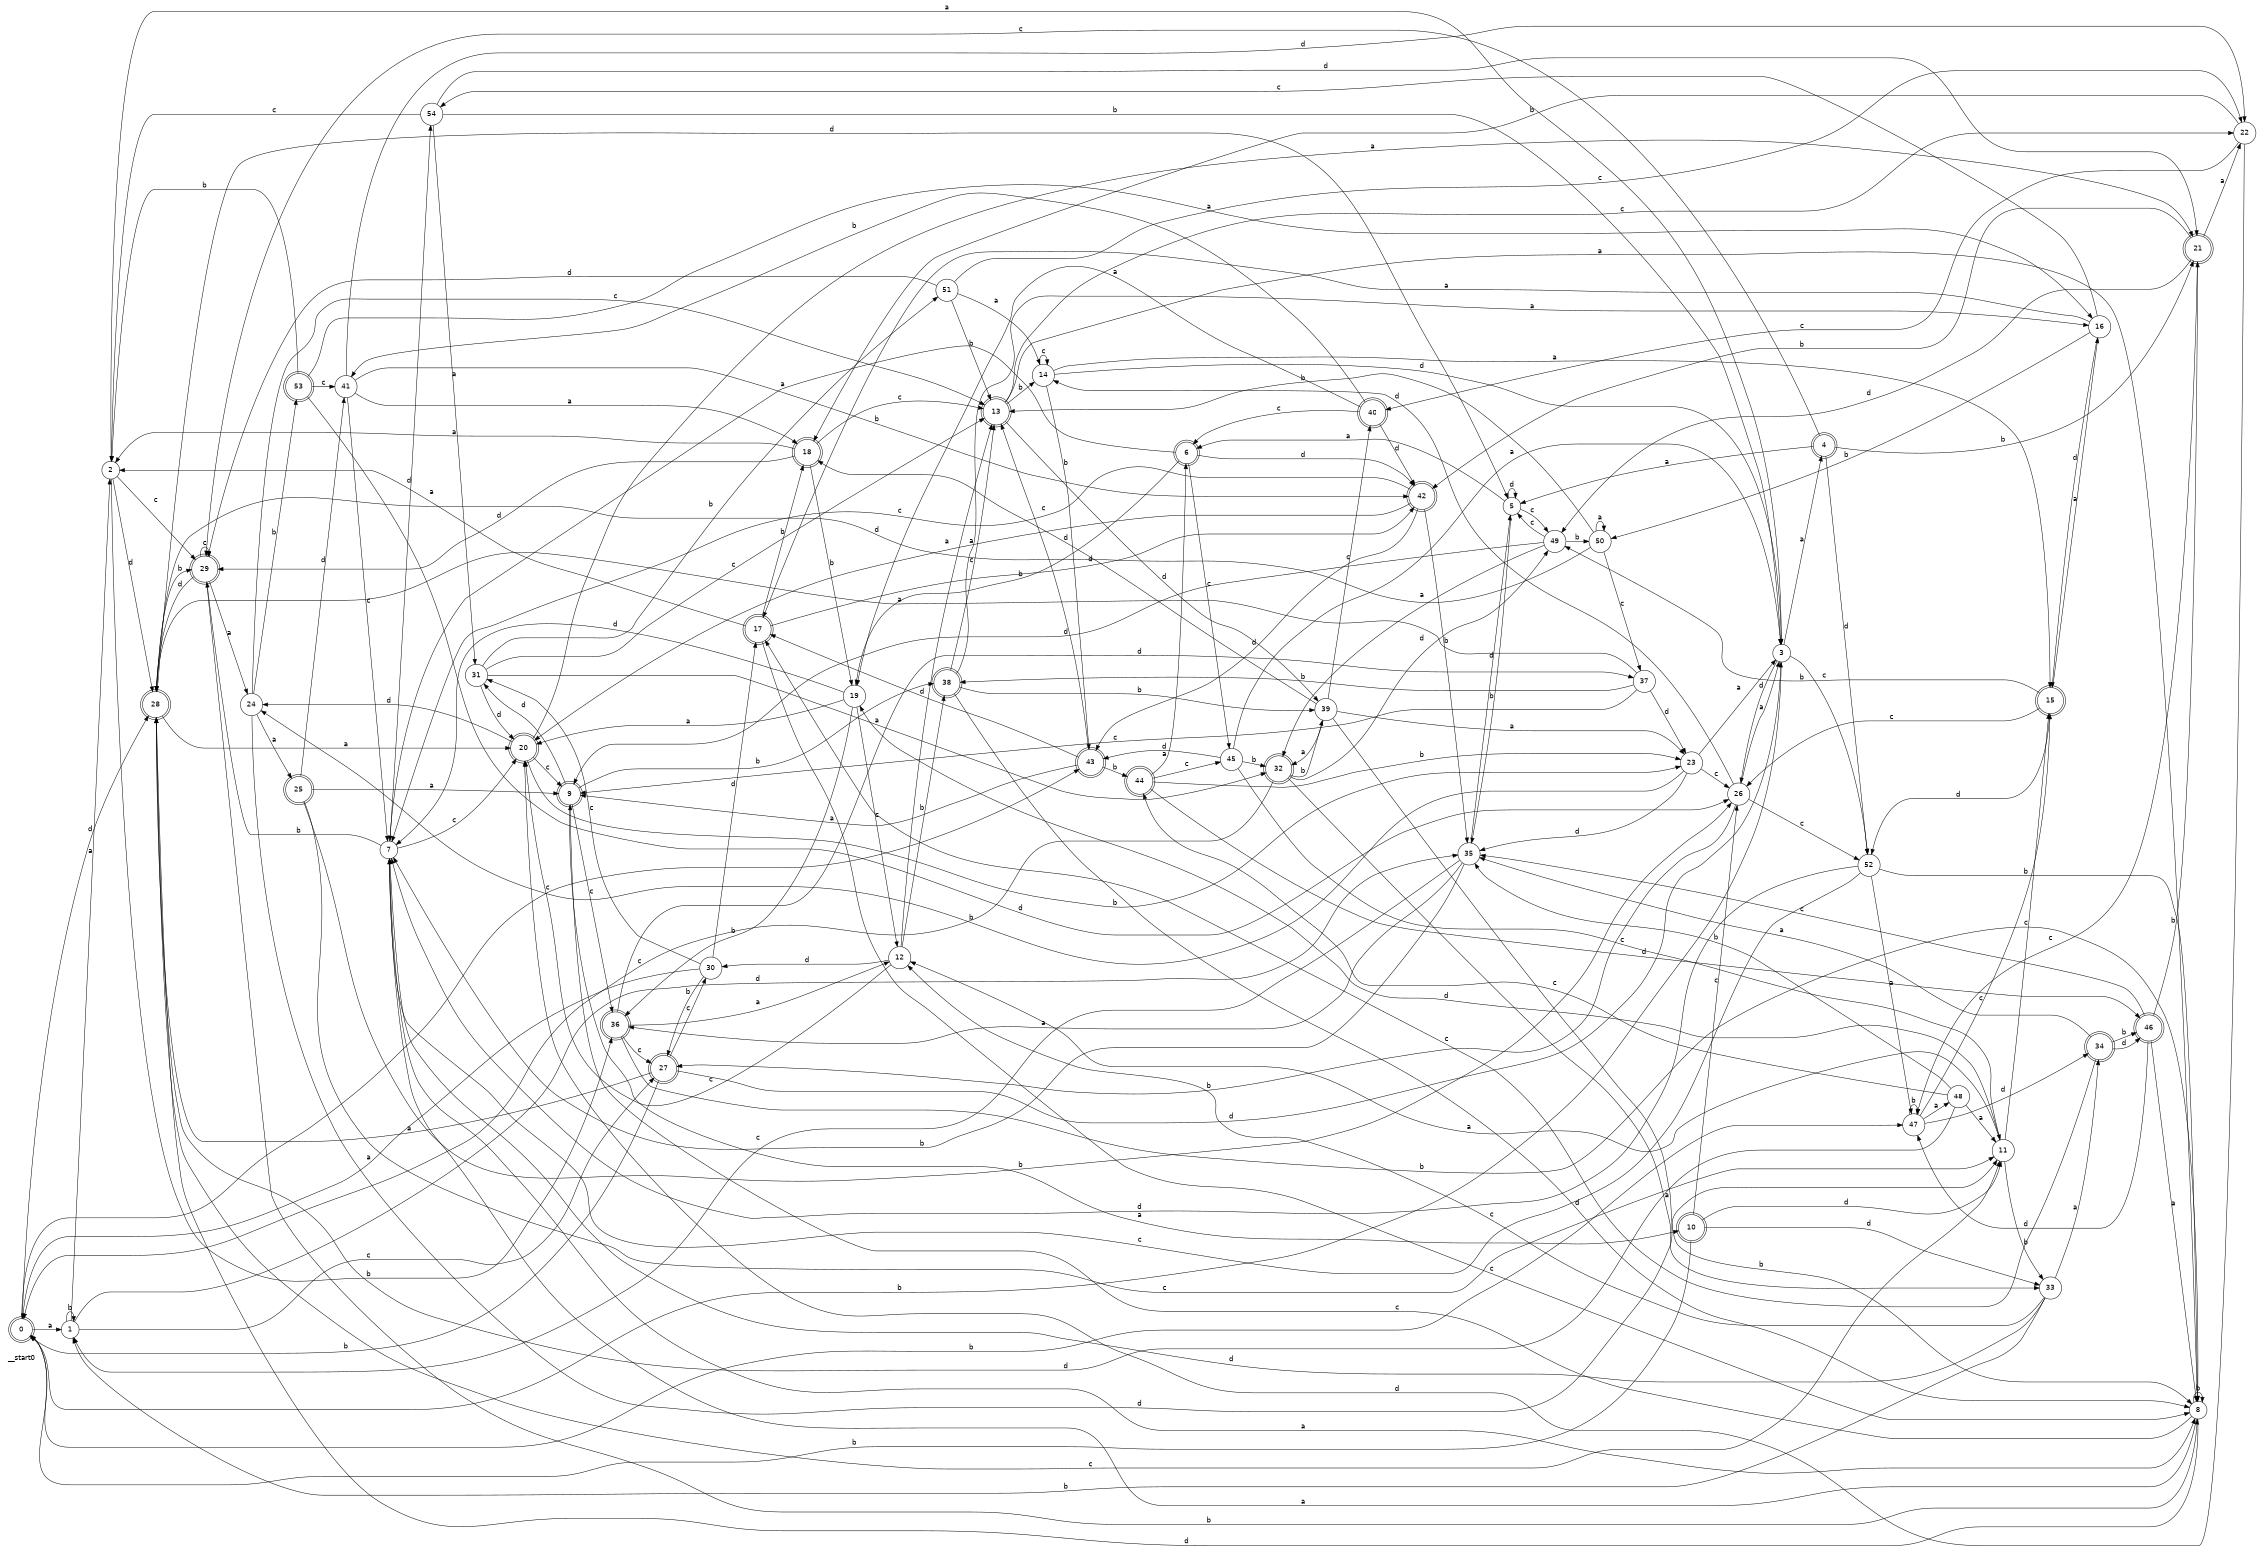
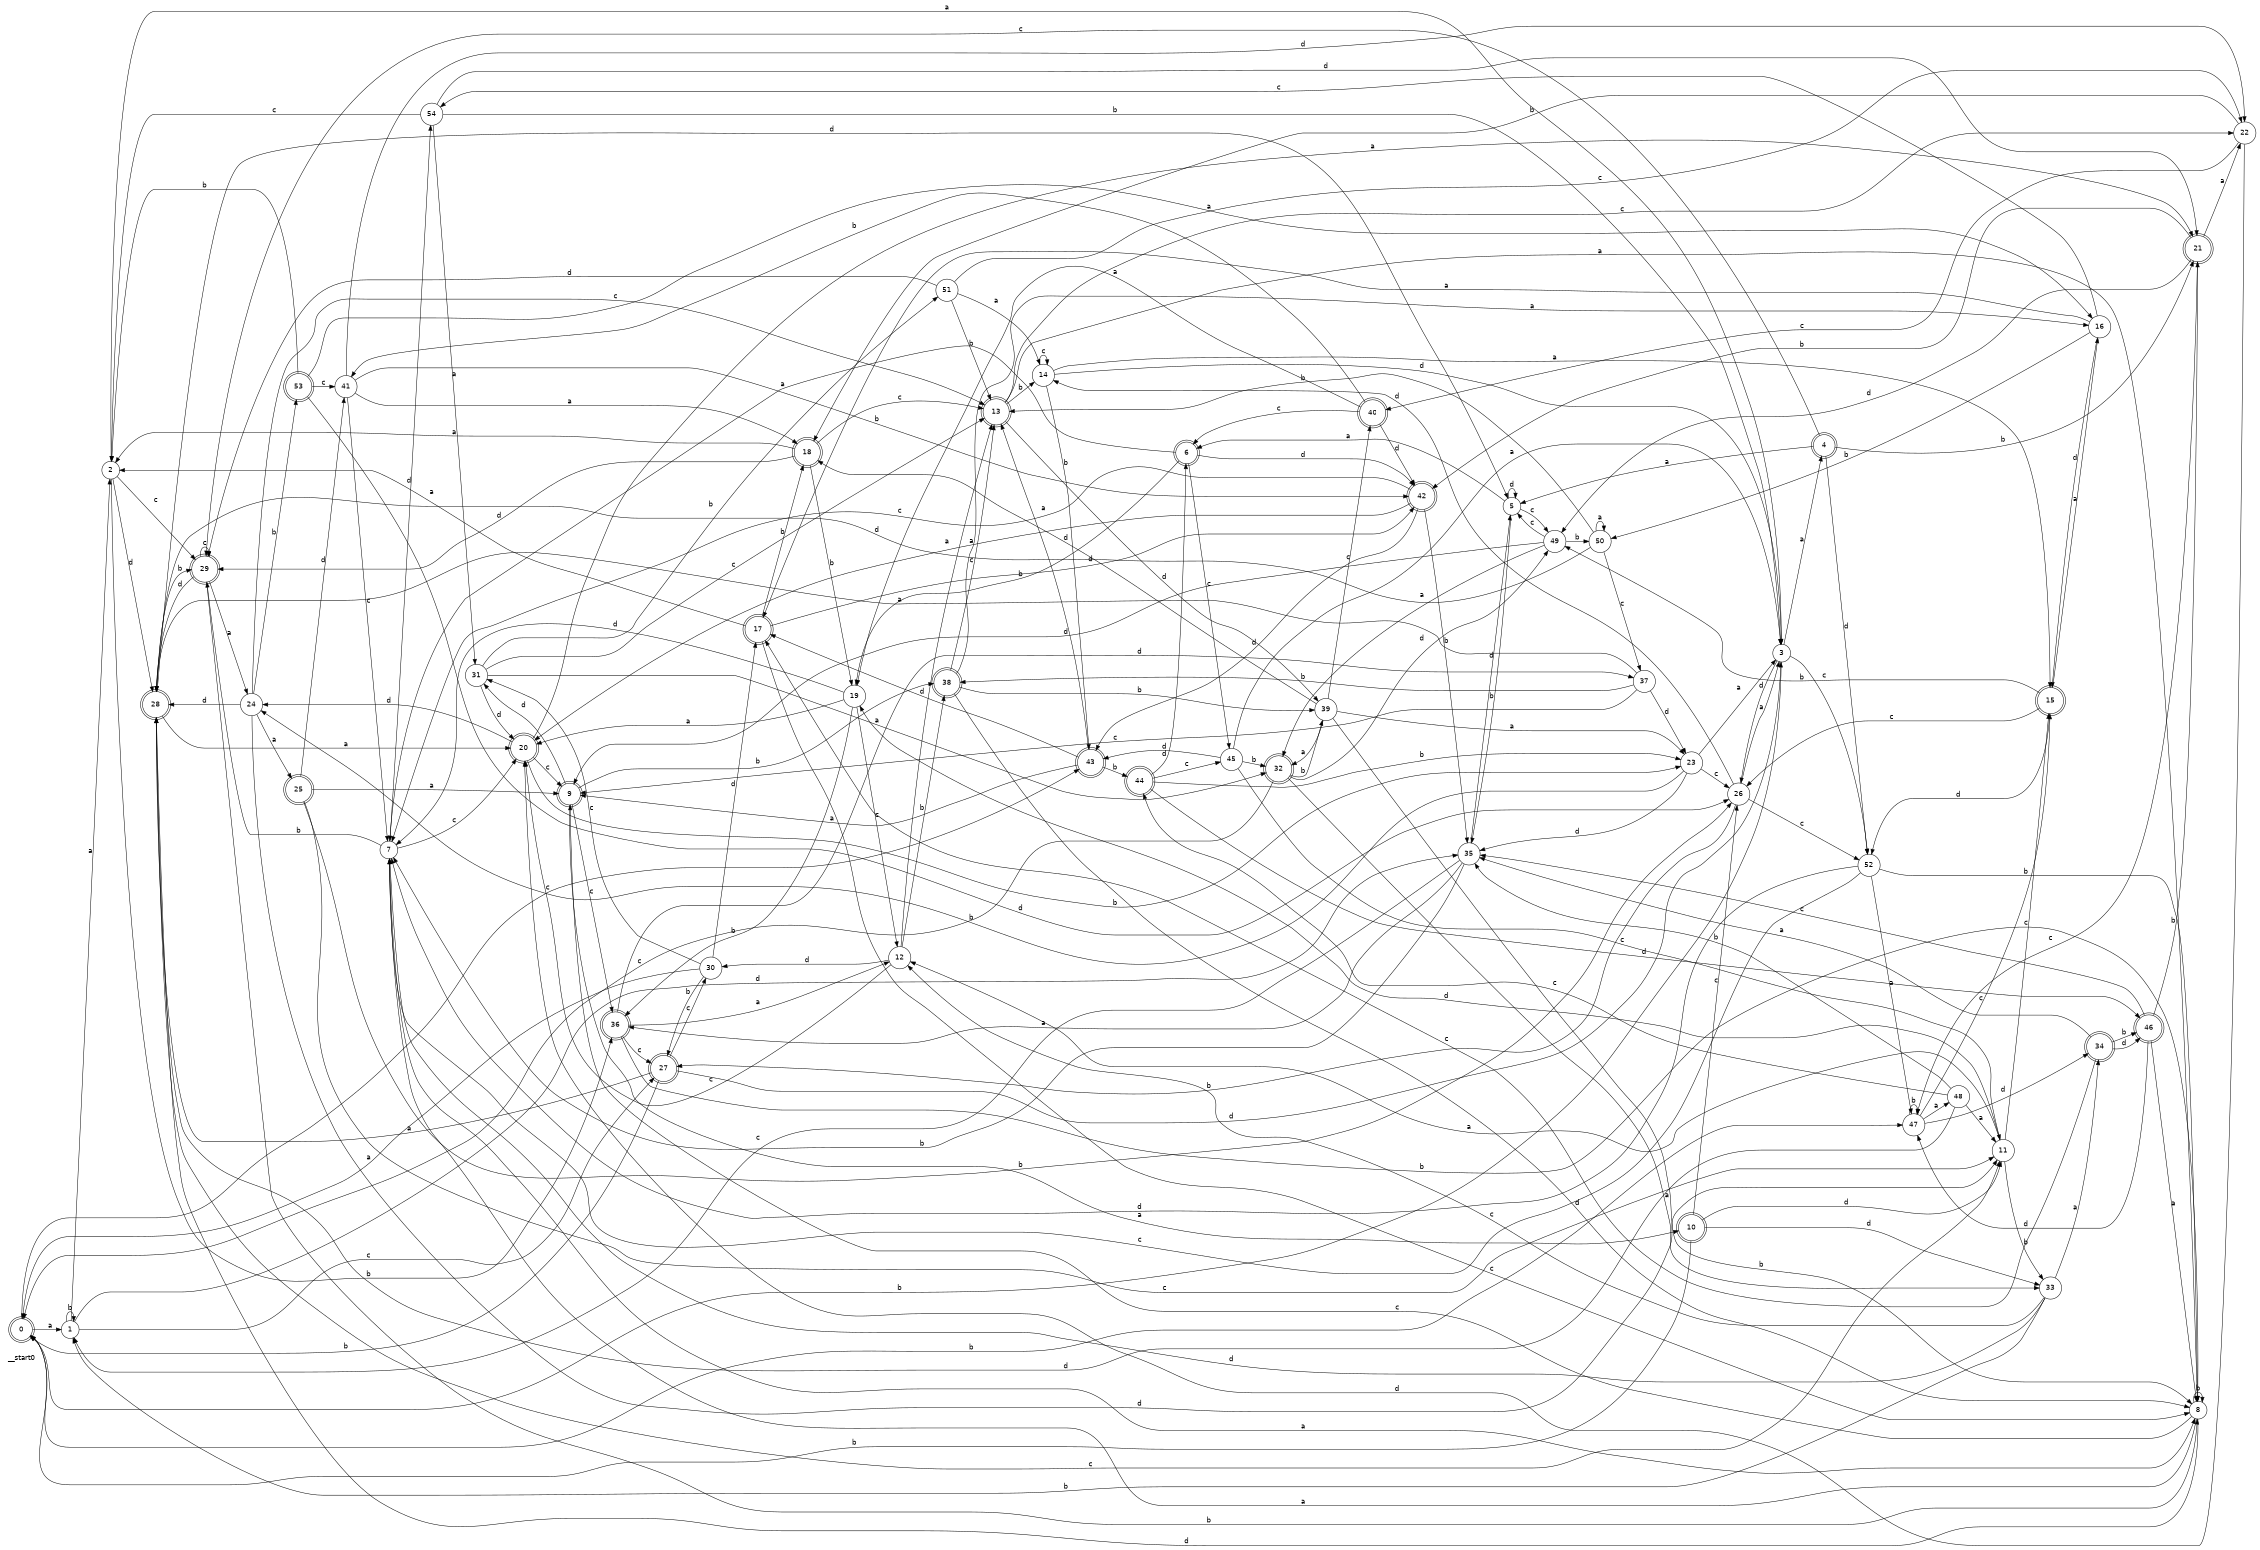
edge "43" -> "13": label "c" -> "a"
edge "44" -> "6": label "a" -> "d"
edge "0" -> "28": now "24" -> "28"
